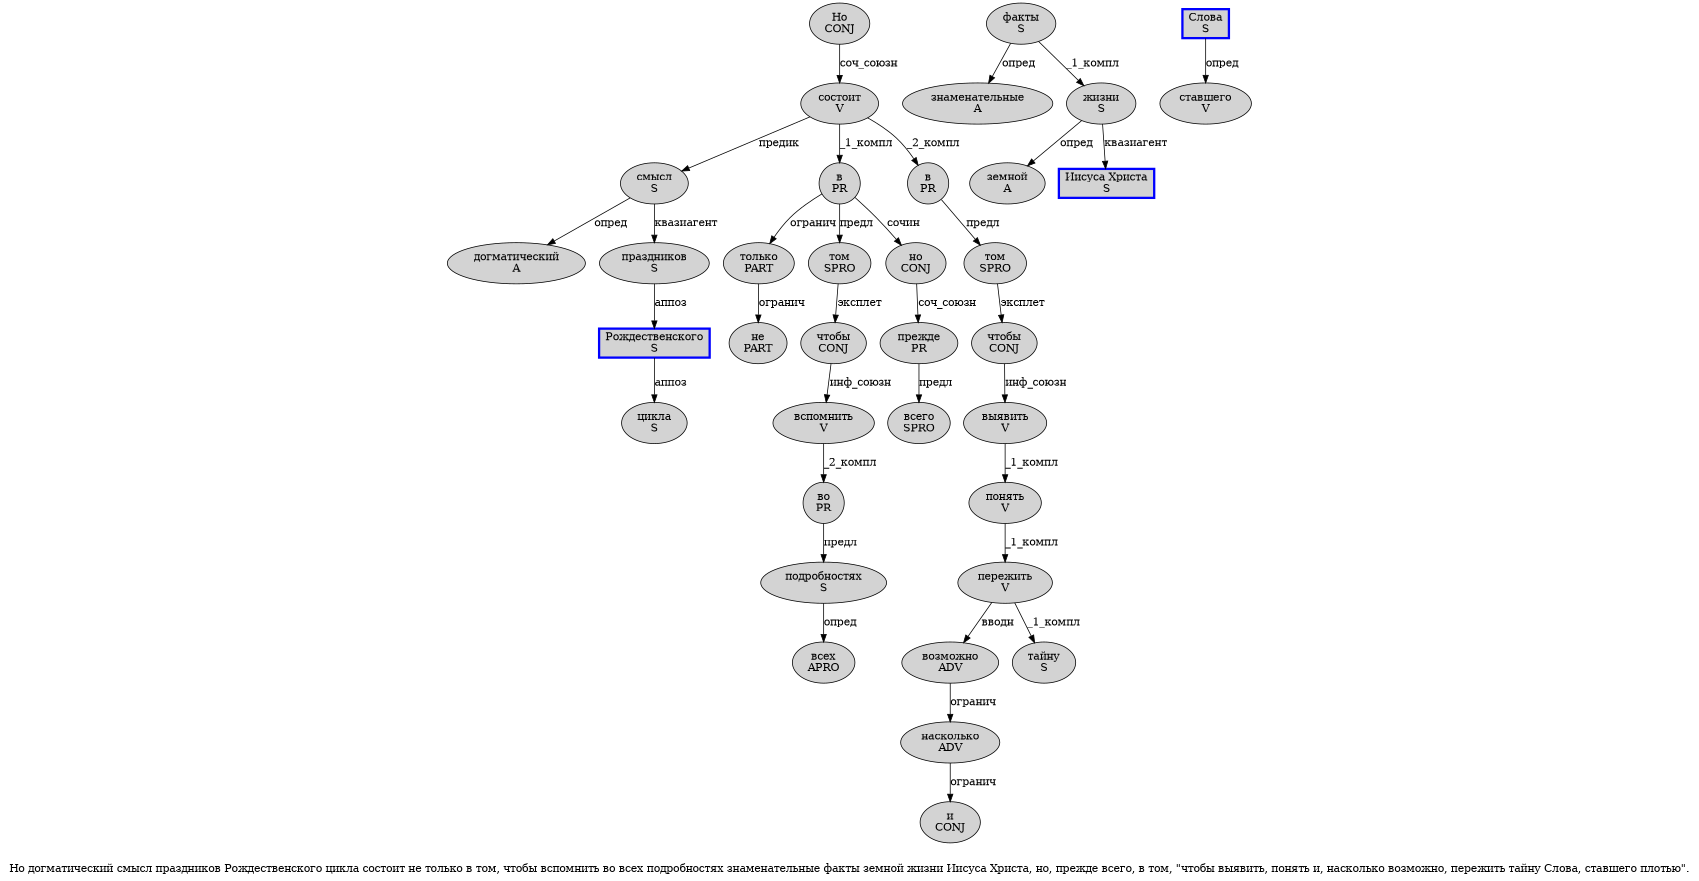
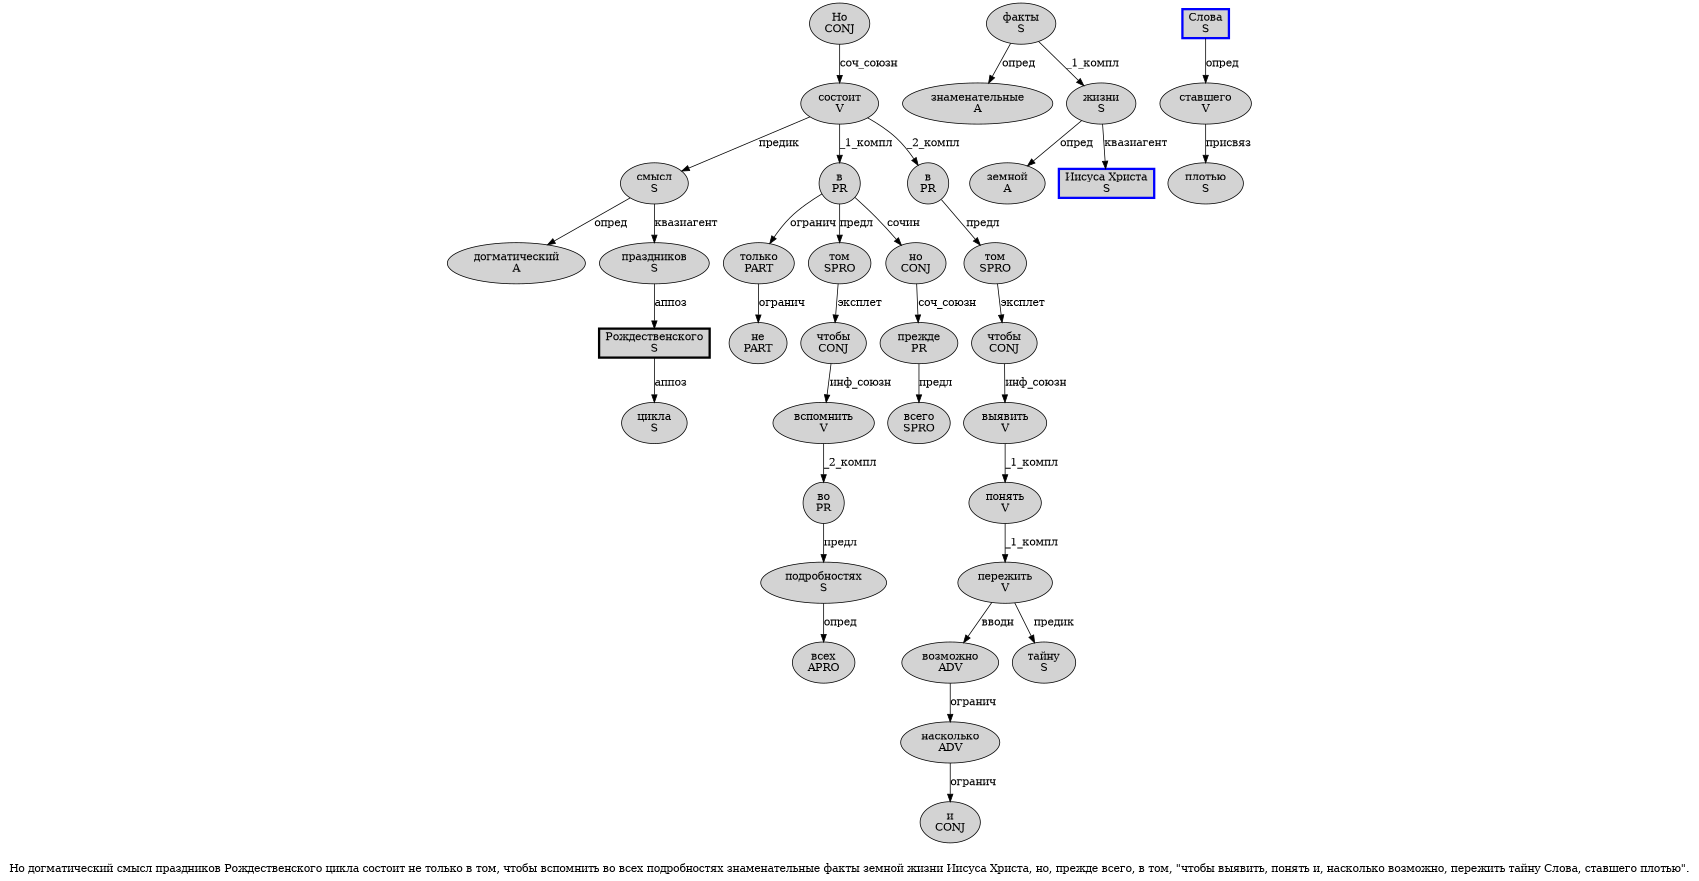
node "плотью S": added
node "Рождественского S": color blue -> black
edge "пережить V" -> "тайну S": label "_1_компл" -> "предик"
